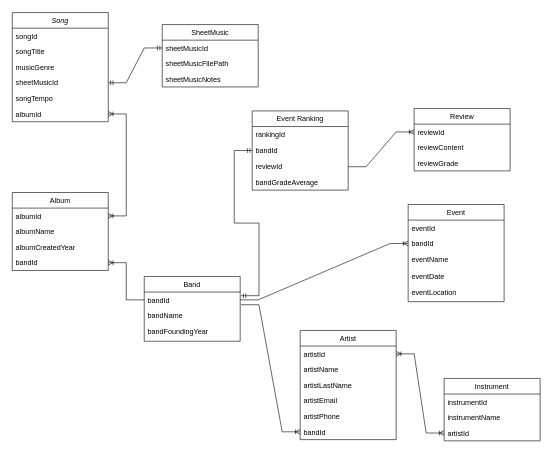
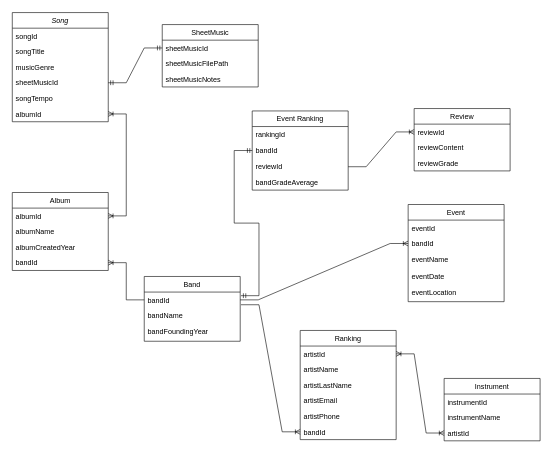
node "Artist": label "Artist" -> "Ranking"
